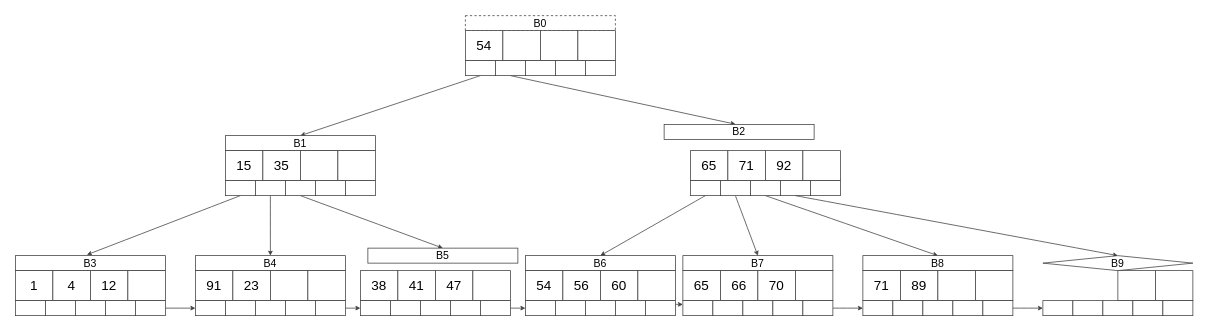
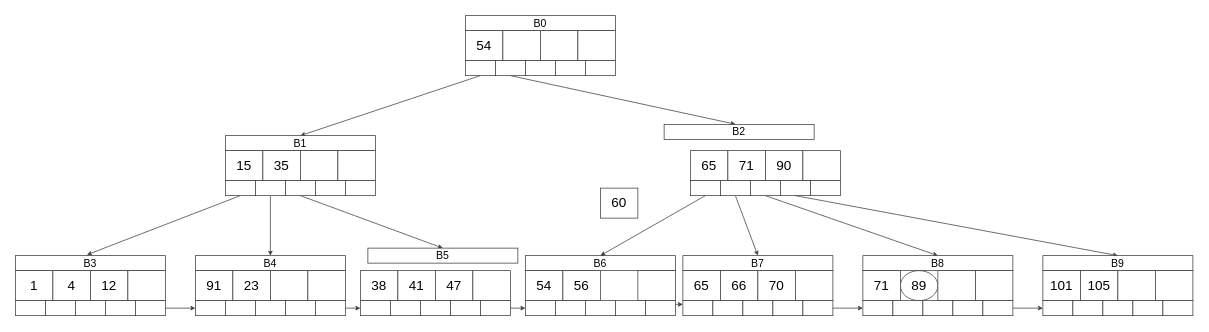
node "B0": style dashed -> solid
node "92": label "92" -> "90"
node "B9": shape diamond -> rectangle
node "60": moved (619, 285) -> (619, 203)
node "89": shape rectangle -> ellipse
node "101": added
node "105": added
